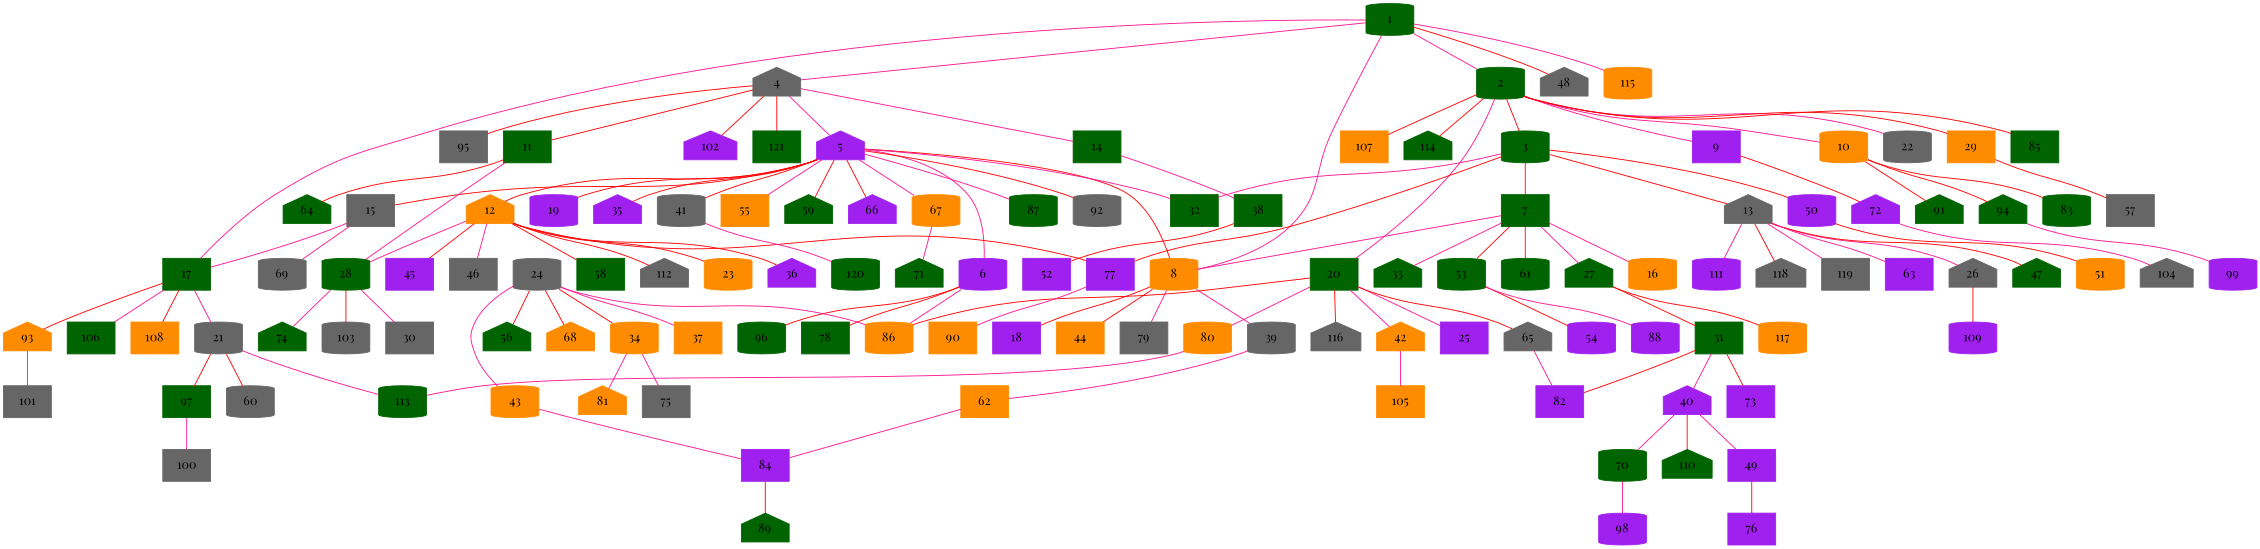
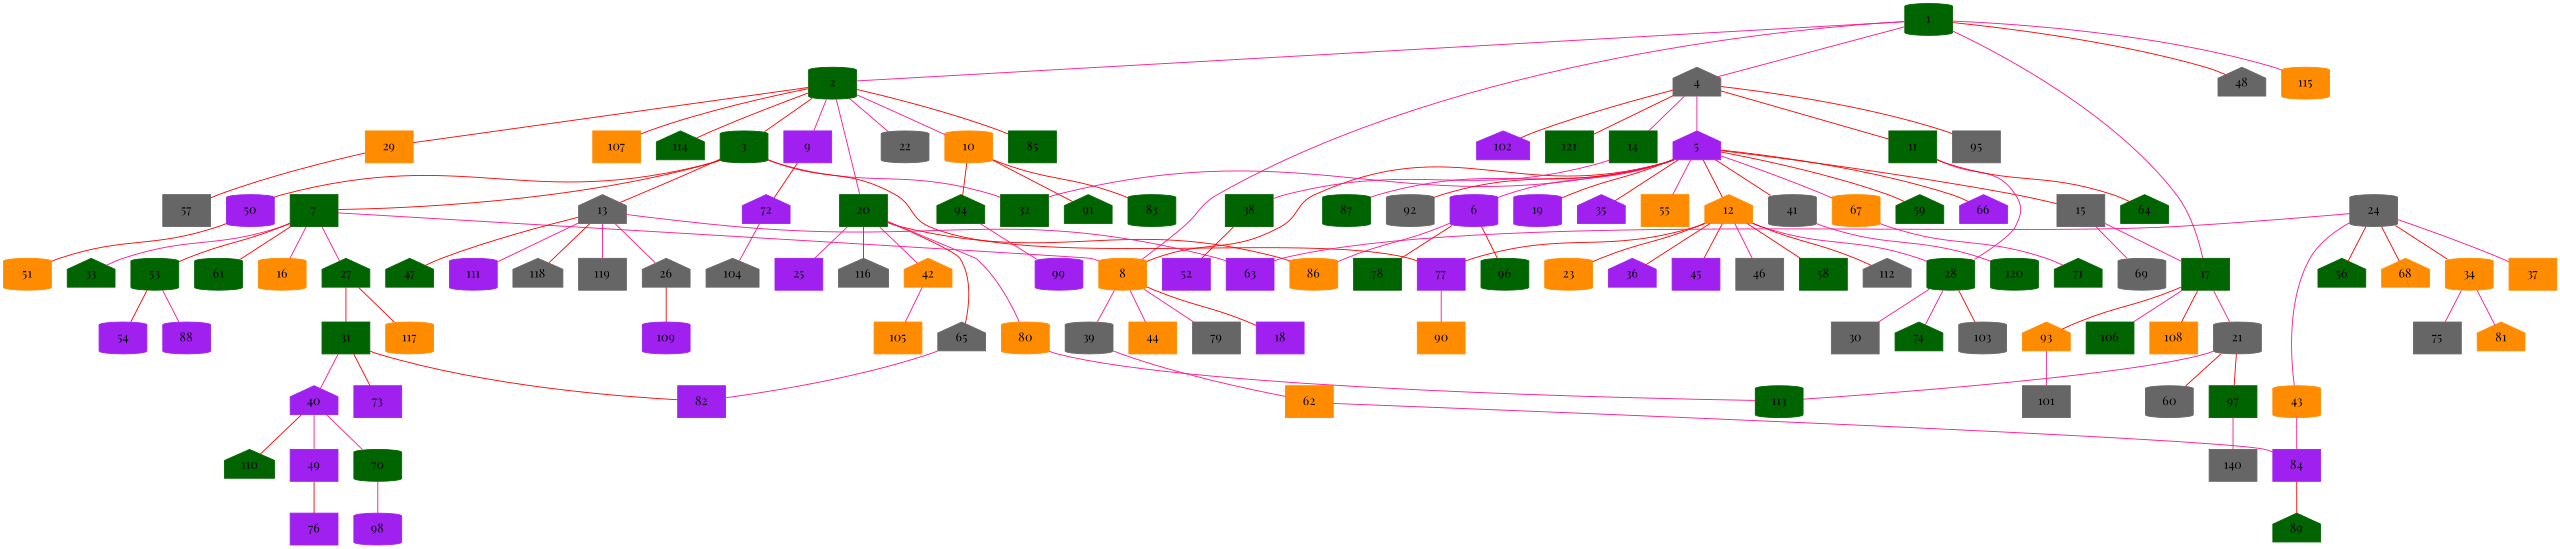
edge "24" -- "86": now "24" -- "63"
edge "8" -- "44": color red -> deeppink
node "100": label "100" -> "140"
